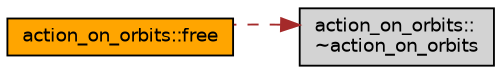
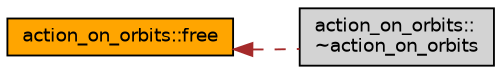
edge "action_on_orbits::free" -> "action_on_orbits:: ~action_on_orbits": reversed
